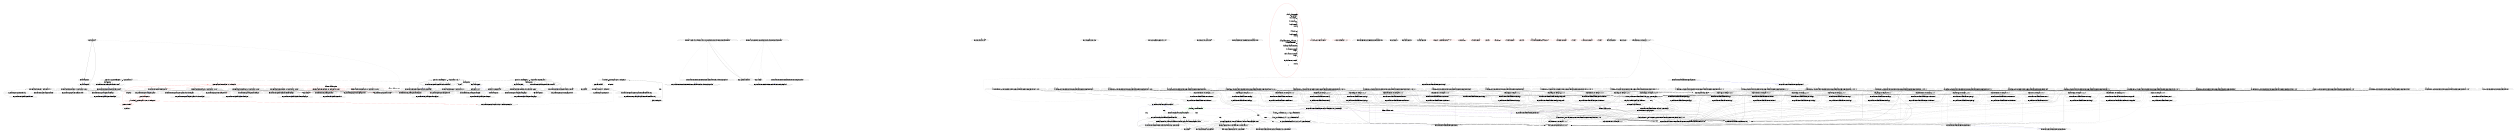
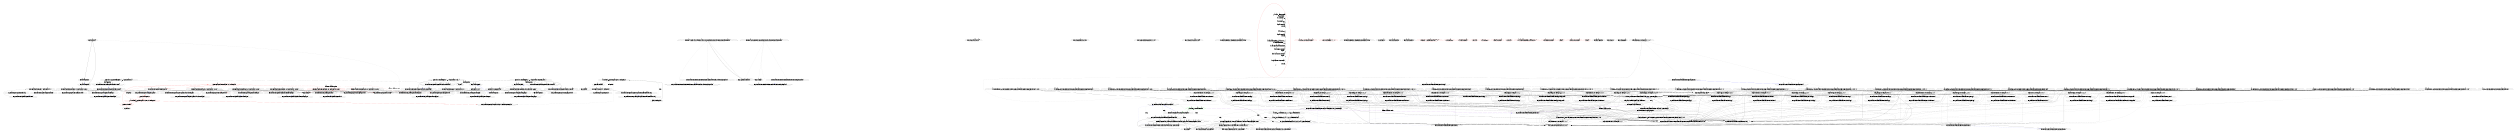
node "Entry Unk.Aggregate": added
